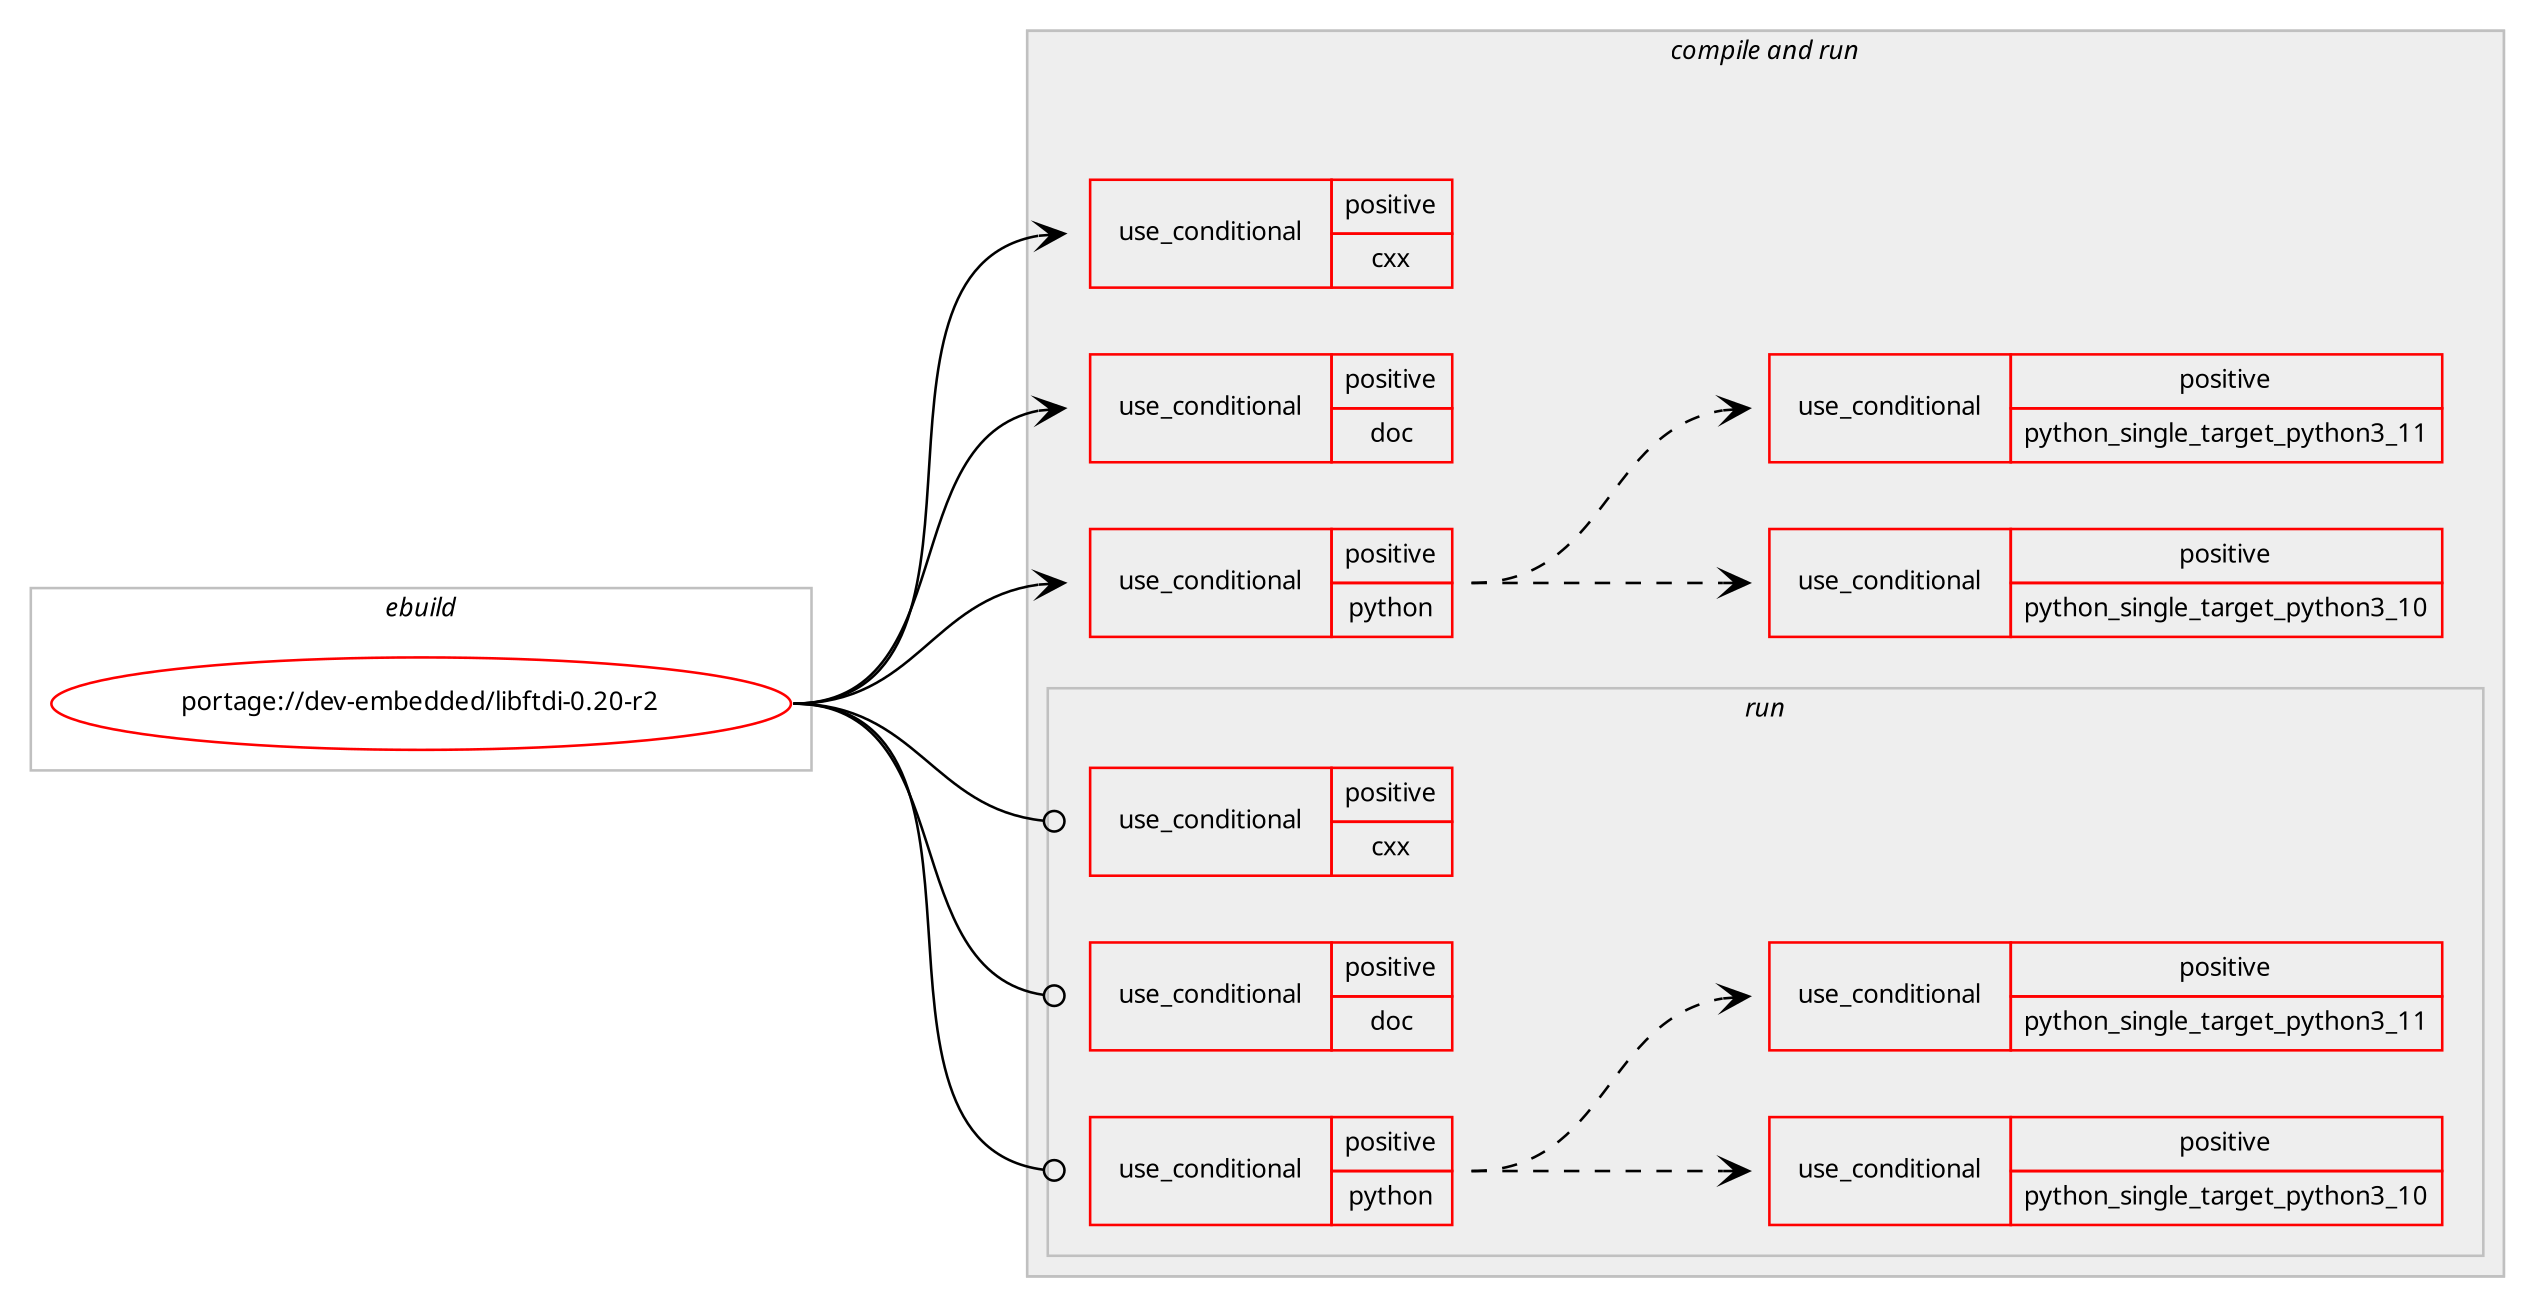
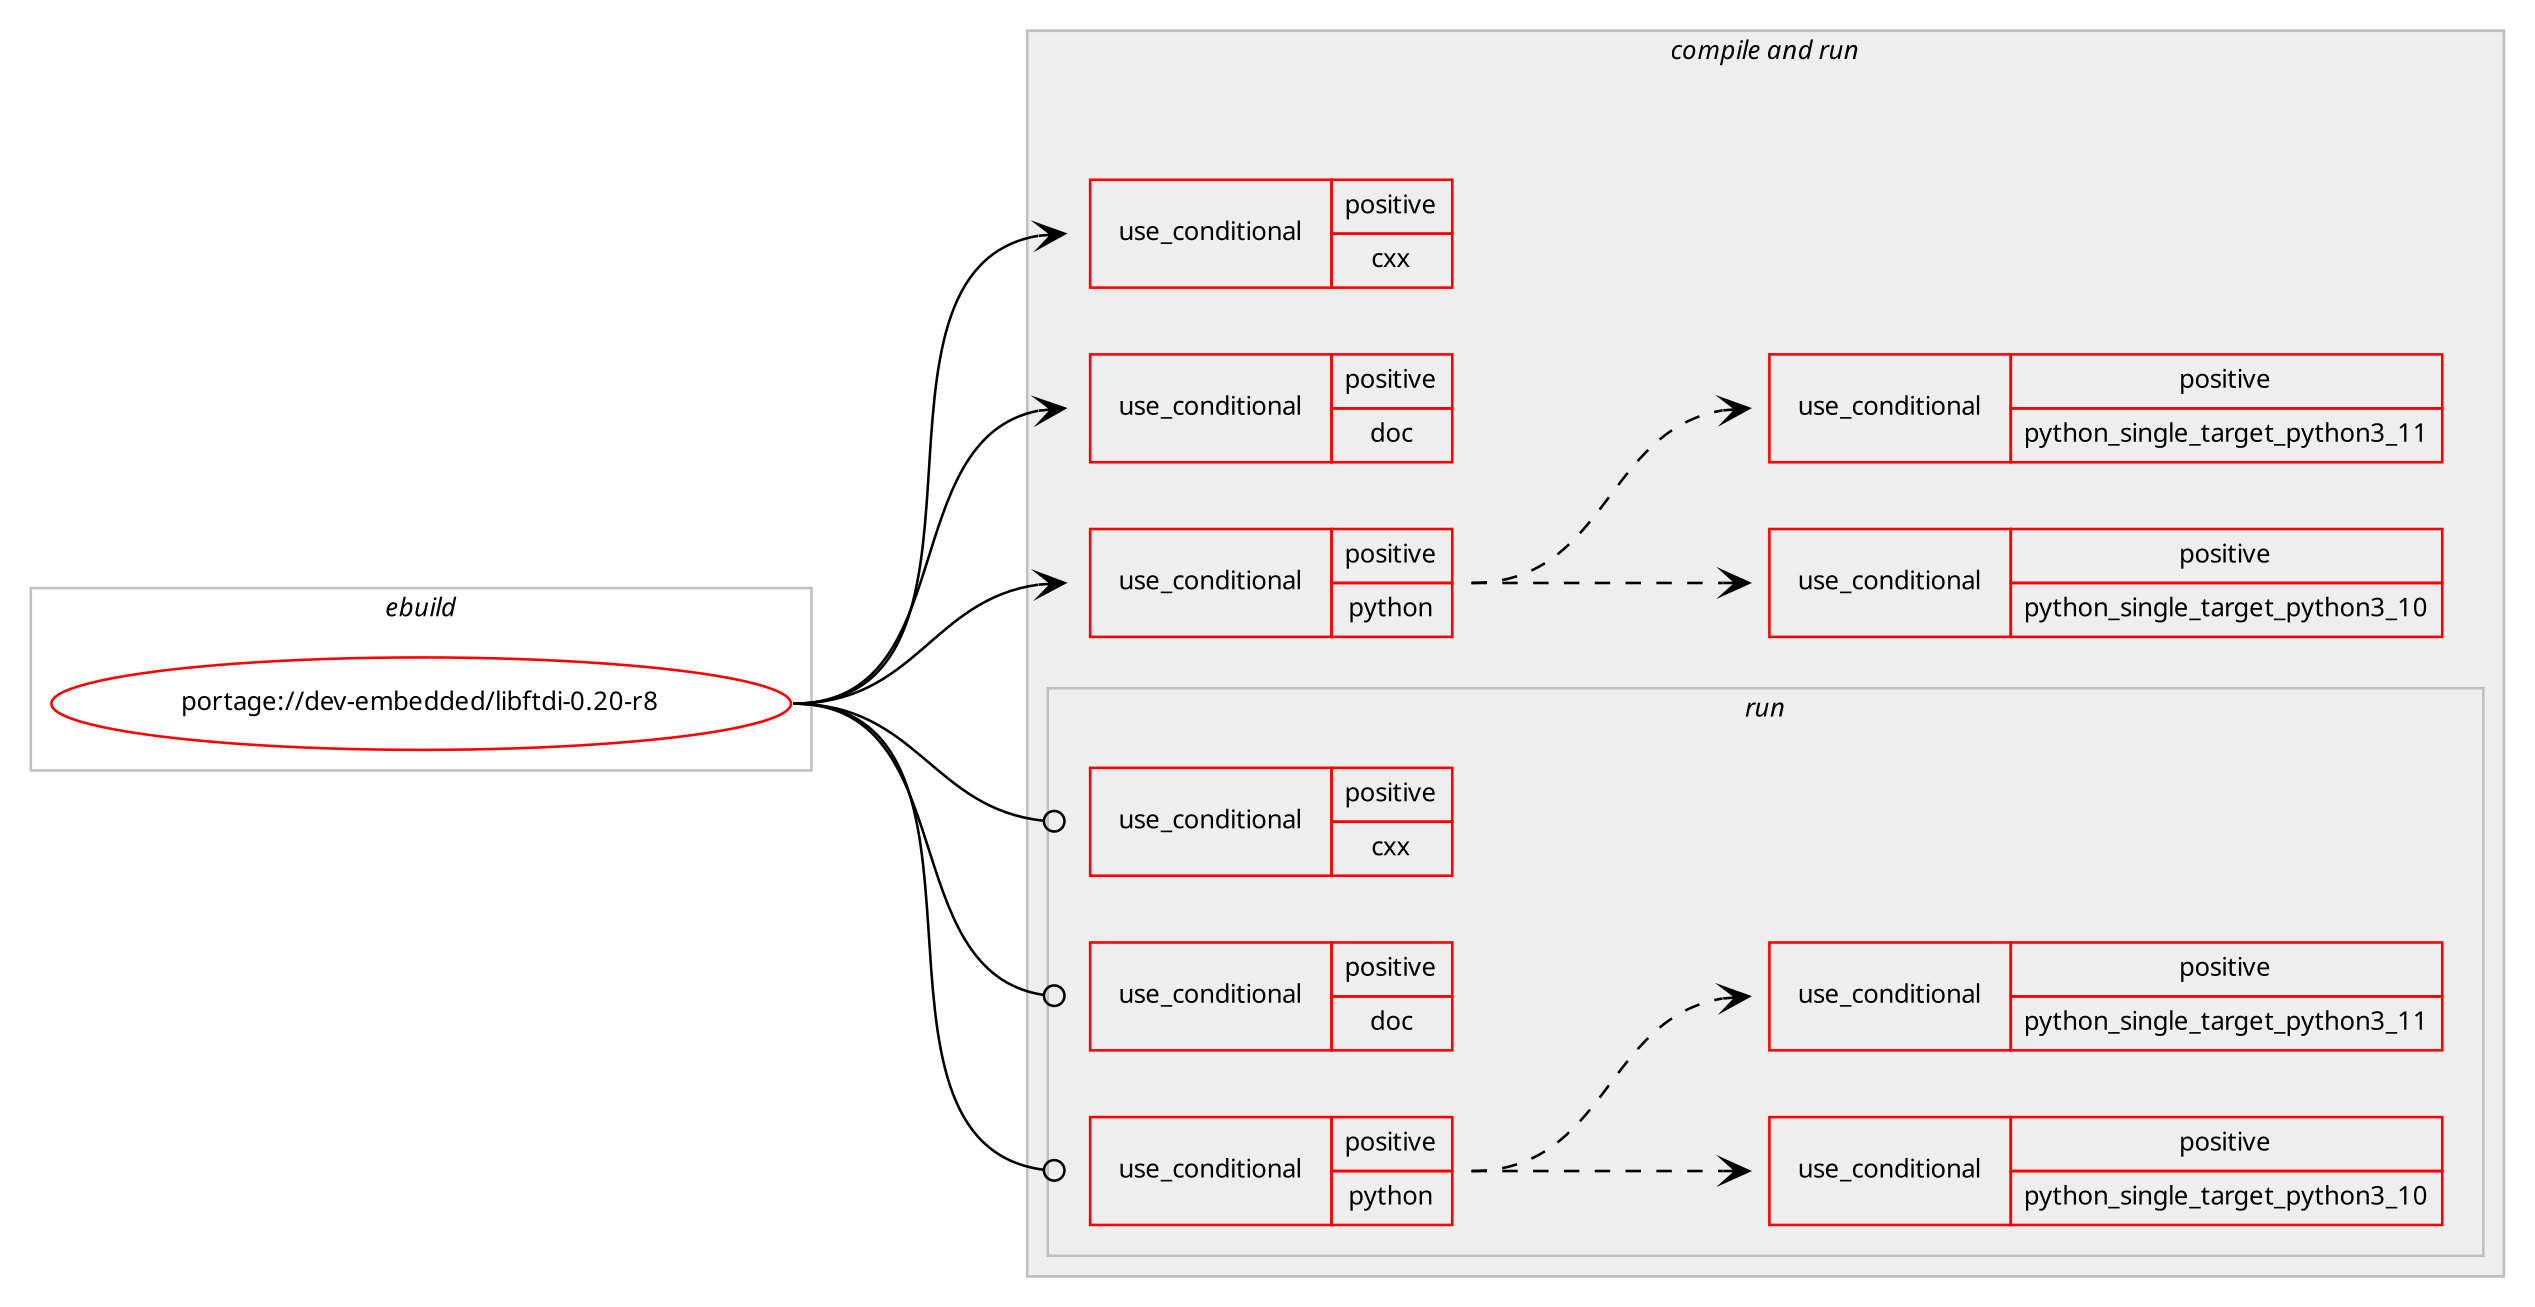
node "portage://dev-embedded/libftdi-0.20-r2": label "portage://dev-embedded/libftdi-0.20-r2" -> "portage://dev-embedded/libftdi-0.20-r8"
